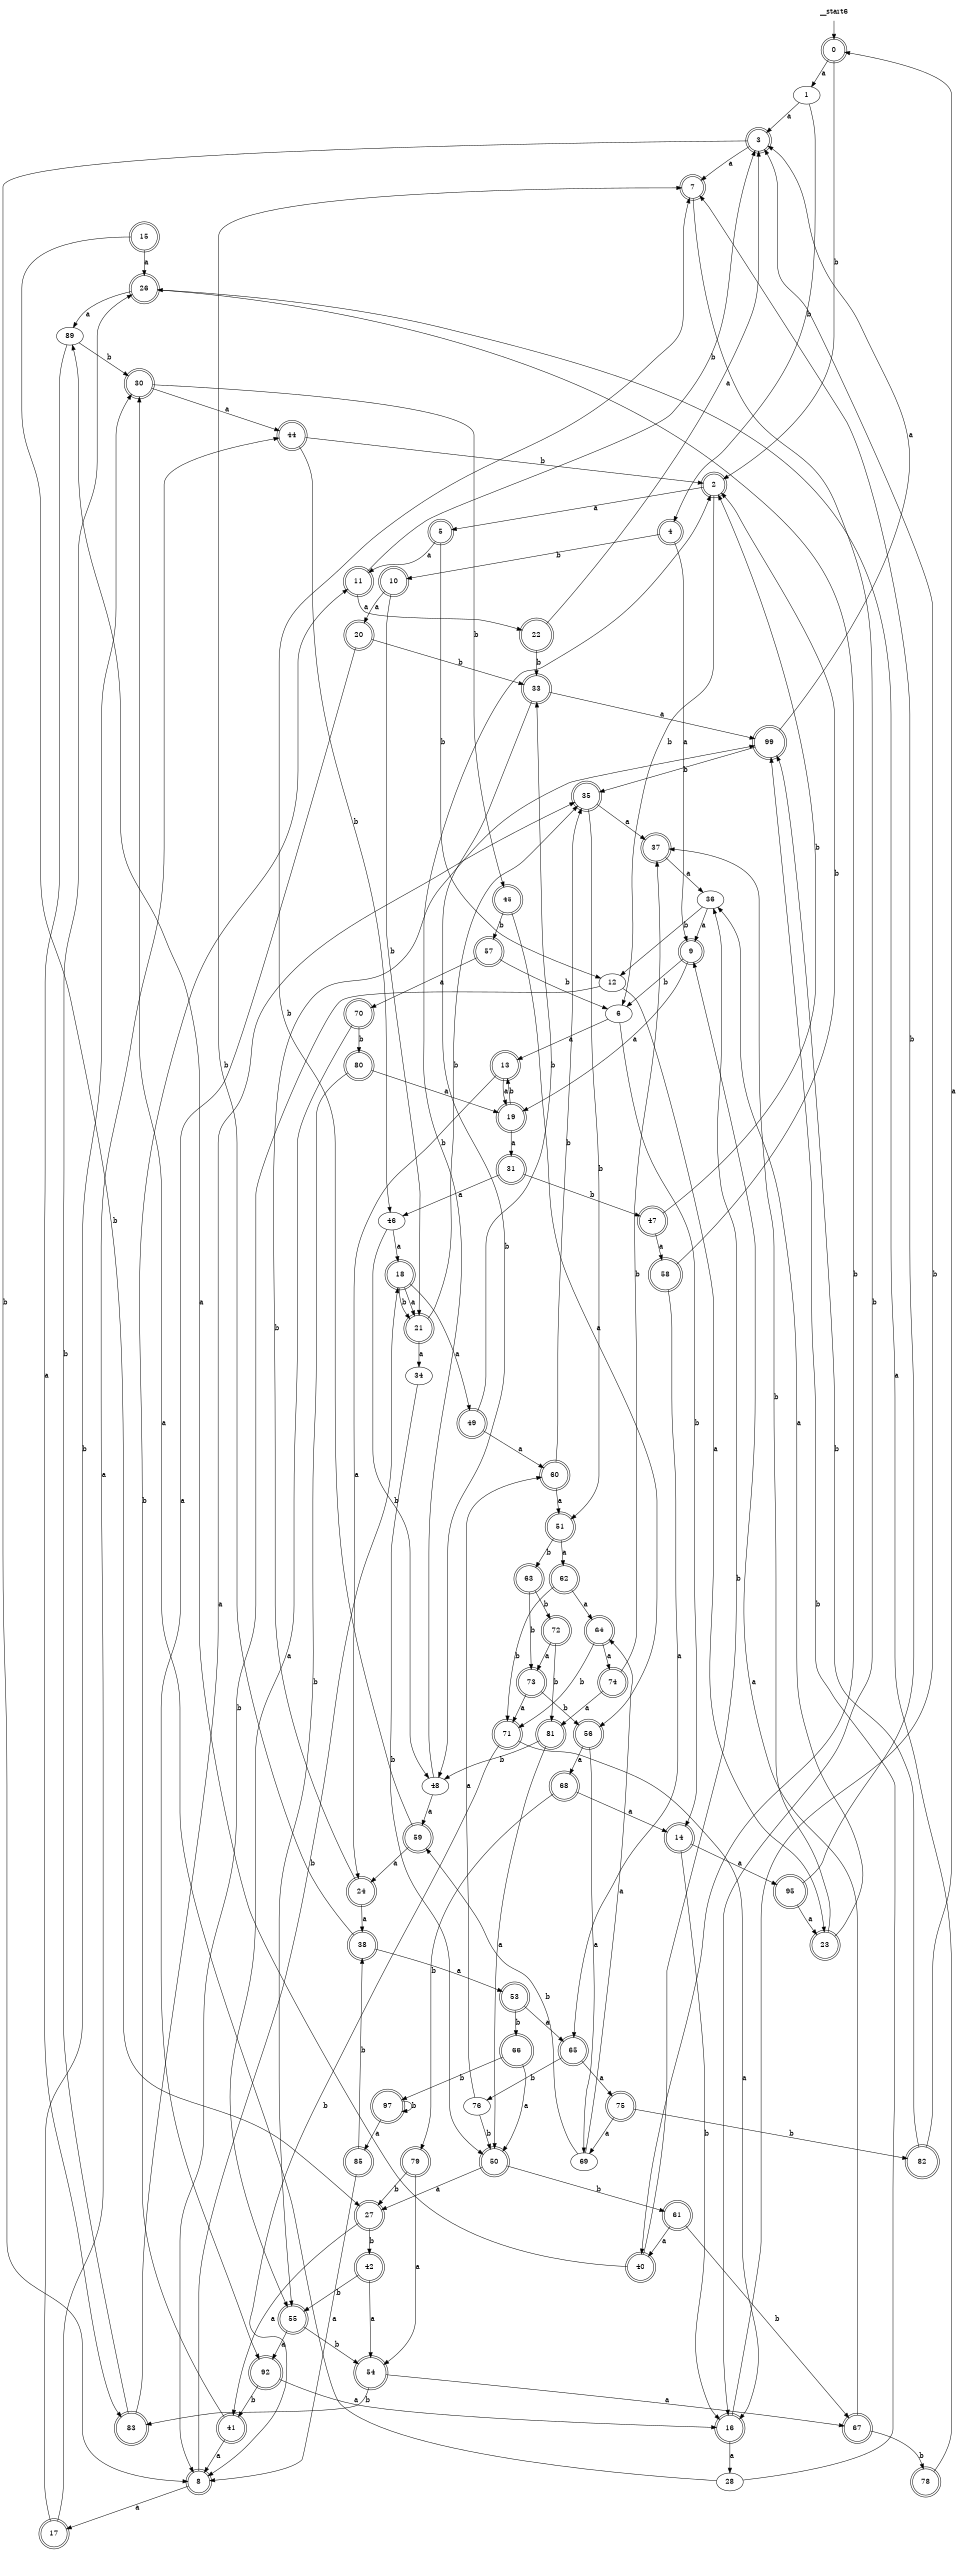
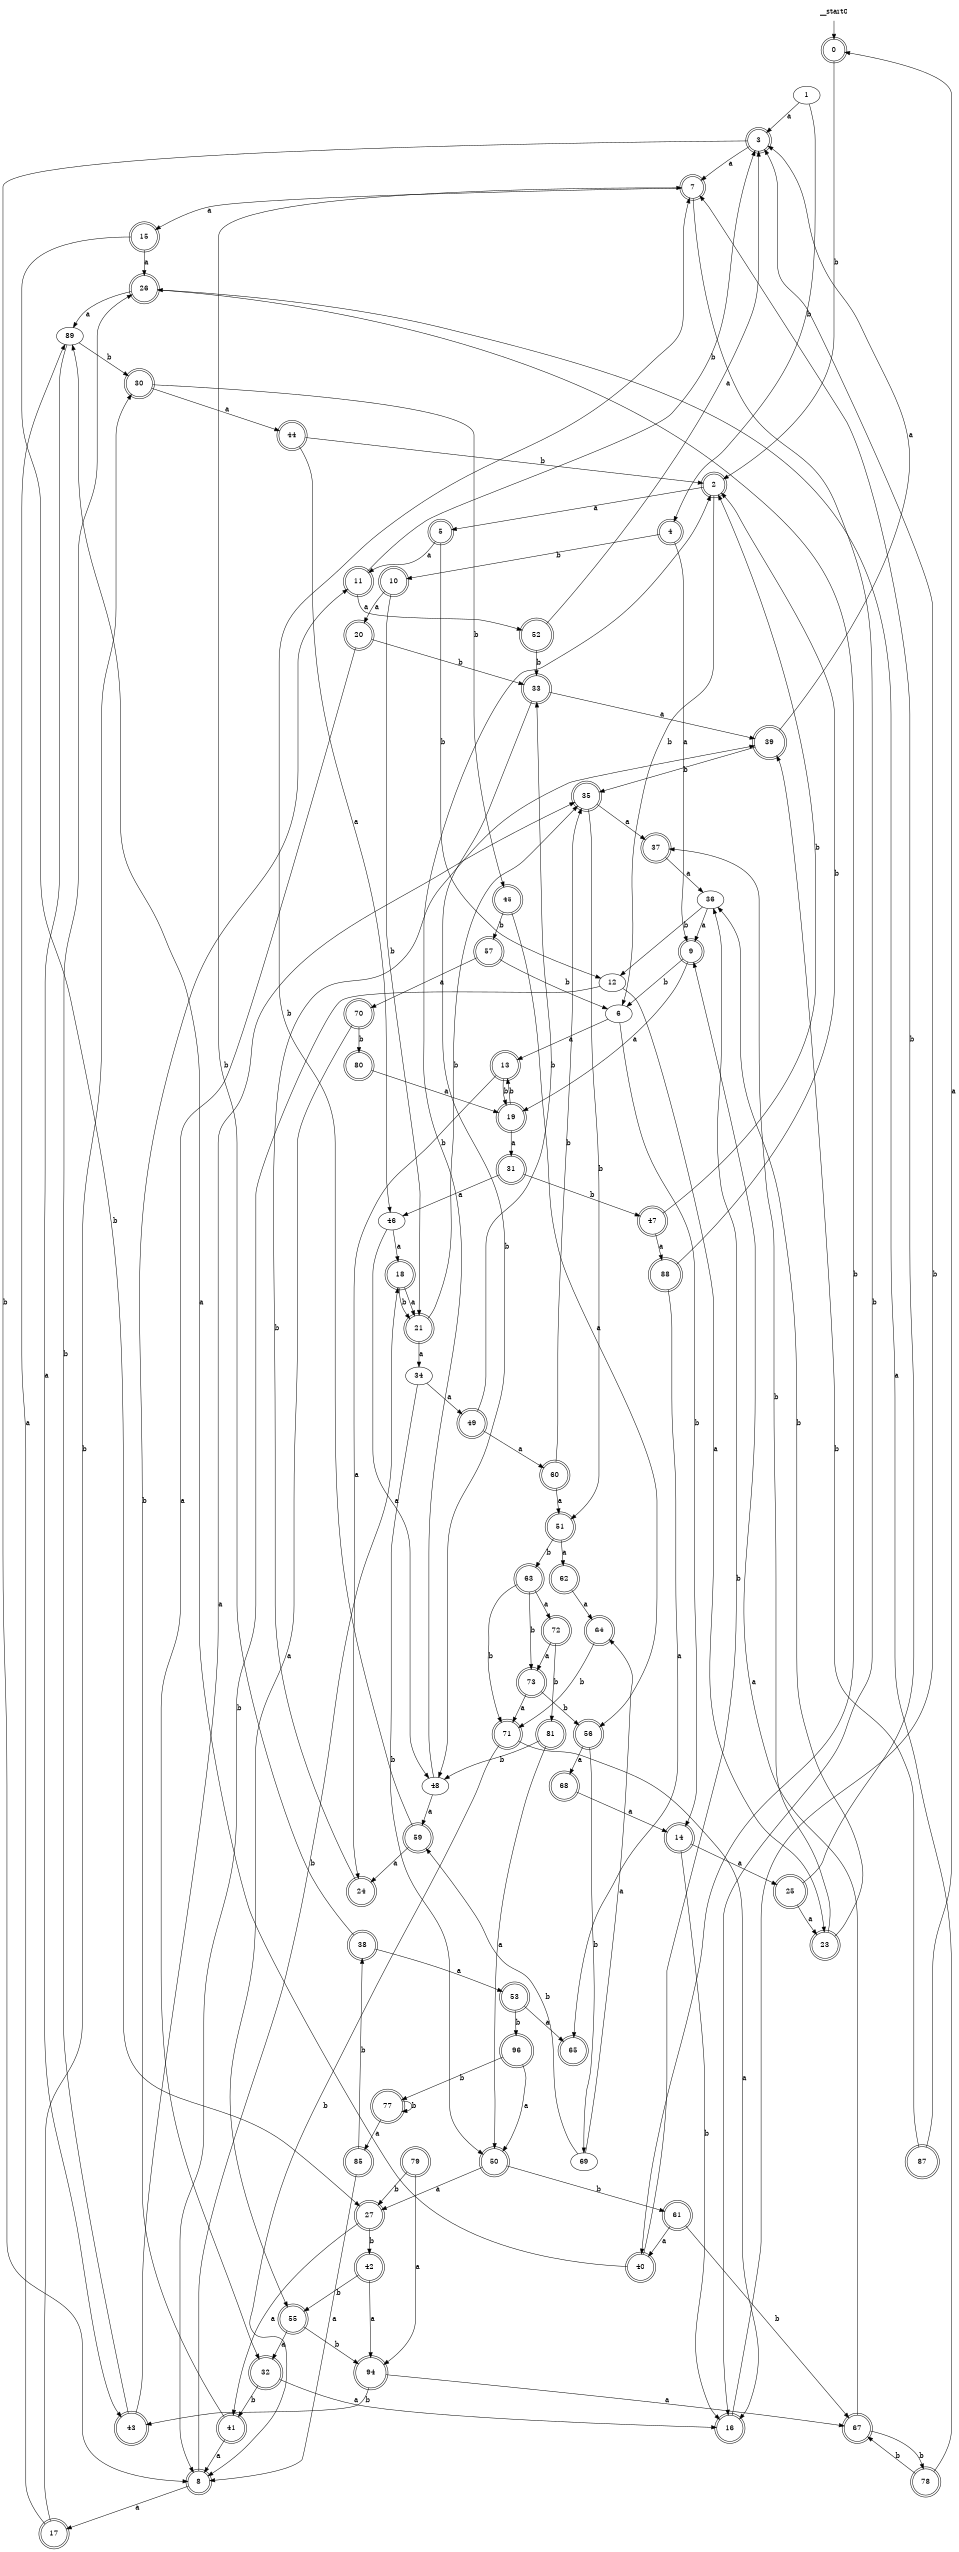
node "__start6": label "__start6" -> "__start0"
edge "0" -> "1": removed, label "a"
edge "7" -> "15": added, label "a"
node "22": label "22" -> "52"
node "99": label "99" -> "39"
edge "44" -> "46": label "b" -> "a"
edge "13" -> "19": label "a" -> "b"
node "58": label "58" -> "88"
edge "18" -> "49": now "34" -> "49"
edge "23" -> "36": label "a" -> "b"
edge "17" -> "44": now "17" -> "89"
edge "46" -> "48": label "b" -> "a"
edge "63" -> "72": label "b" -> "a"
edge "62" -> "71": now "63" -> "71"
node "74": removed
edge "80" -> "55": removed, label "b"
node "95": label "95" -> "25"
edge "24" -> "38": removed, label "a"
edge "56" -> "69": label "a" -> "b"
edge "68" -> "79": removed, label "b"
node "66": label "66" -> "96"
node "97": label "97" -> "77"
node "76": removed
node "75": removed
node "82": label "82" -> "87"
node "92": label "92" -> "32"
node "54": label "54" -> "94"
node "83": label "83" -> "43"
edge "78" -> "67": added, label "b"
node "28": removed
